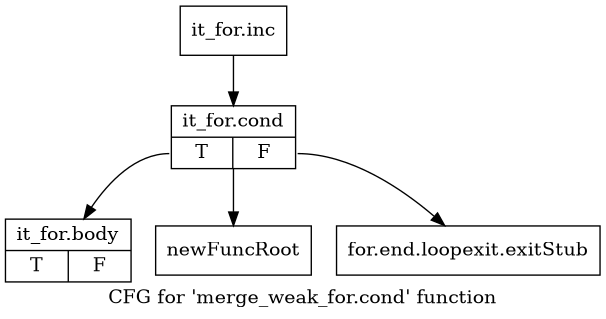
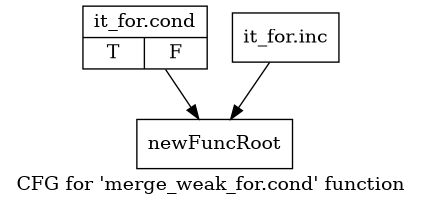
edge "it_for.inc" -> "it_for.cond": now "it_for.inc" -> "newFuncRoot"
node "it_for.body": removed
node "for.end.loopexit.exitStub": removed
